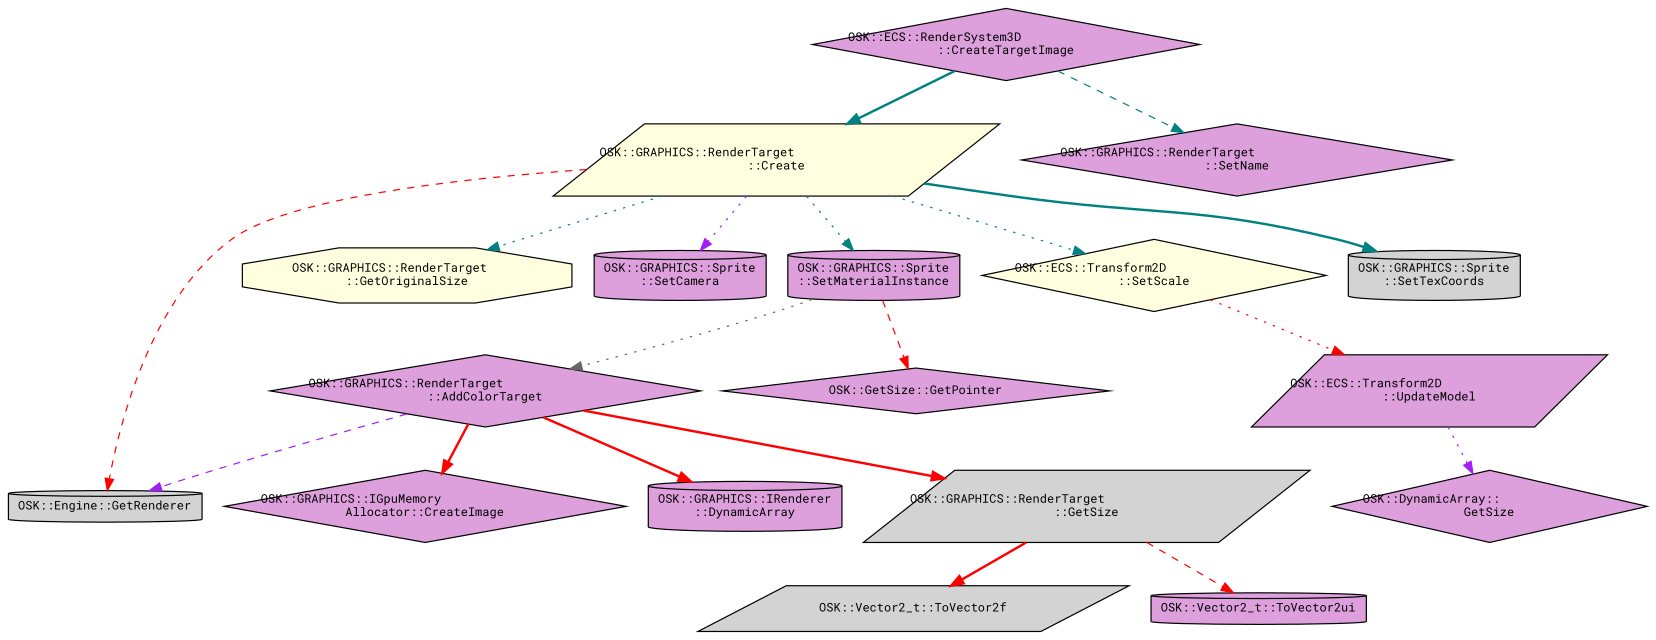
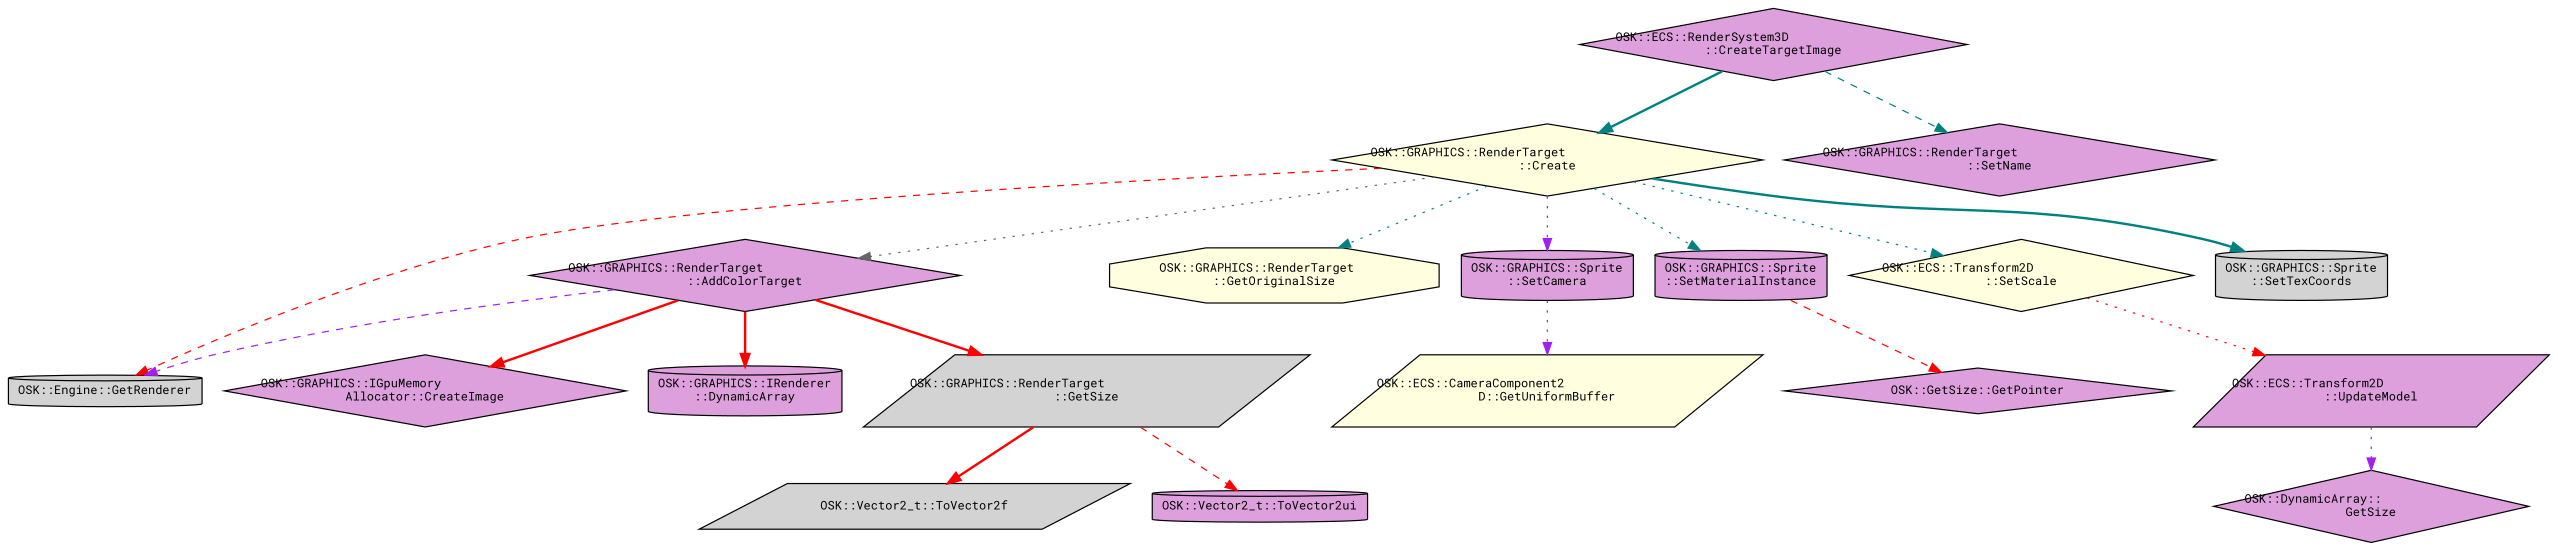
node "OSK::GRAPHICS::RenderTarget ::Create": shape parallelogram -> diamond
edge "OSK::GRAPHICS::Sprite ::SetMaterialInstance" -> "OSK::GRAPHICS::RenderTarget ::AddColorTarget": now "OSK::GRAPHICS::RenderTarget ::Create" -> "OSK::GRAPHICS::RenderTarget ::AddColorTarget"
node "OSK::ECS::CameraComponent2 D::GetUniformBuffer": added
